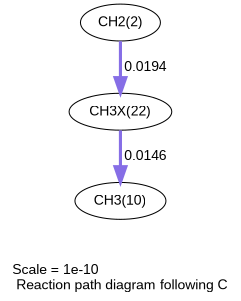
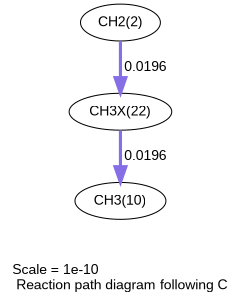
edge "CH2(2)" -> "CH3X(22)": label " 0.0194" -> " 0.0196"
edge "CH3X(22)" -> "CH3(10)": label " 0.0146" -> " 0.0196"
